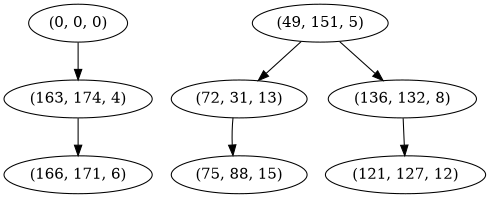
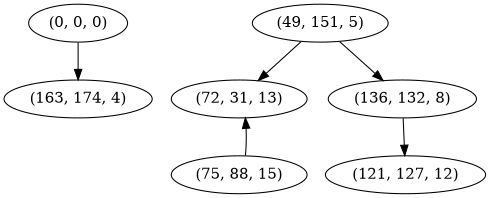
edge "(72, 31, 13)" -> "(75, 88, 15)": reversed
node "(166, 171, 6)": removed
